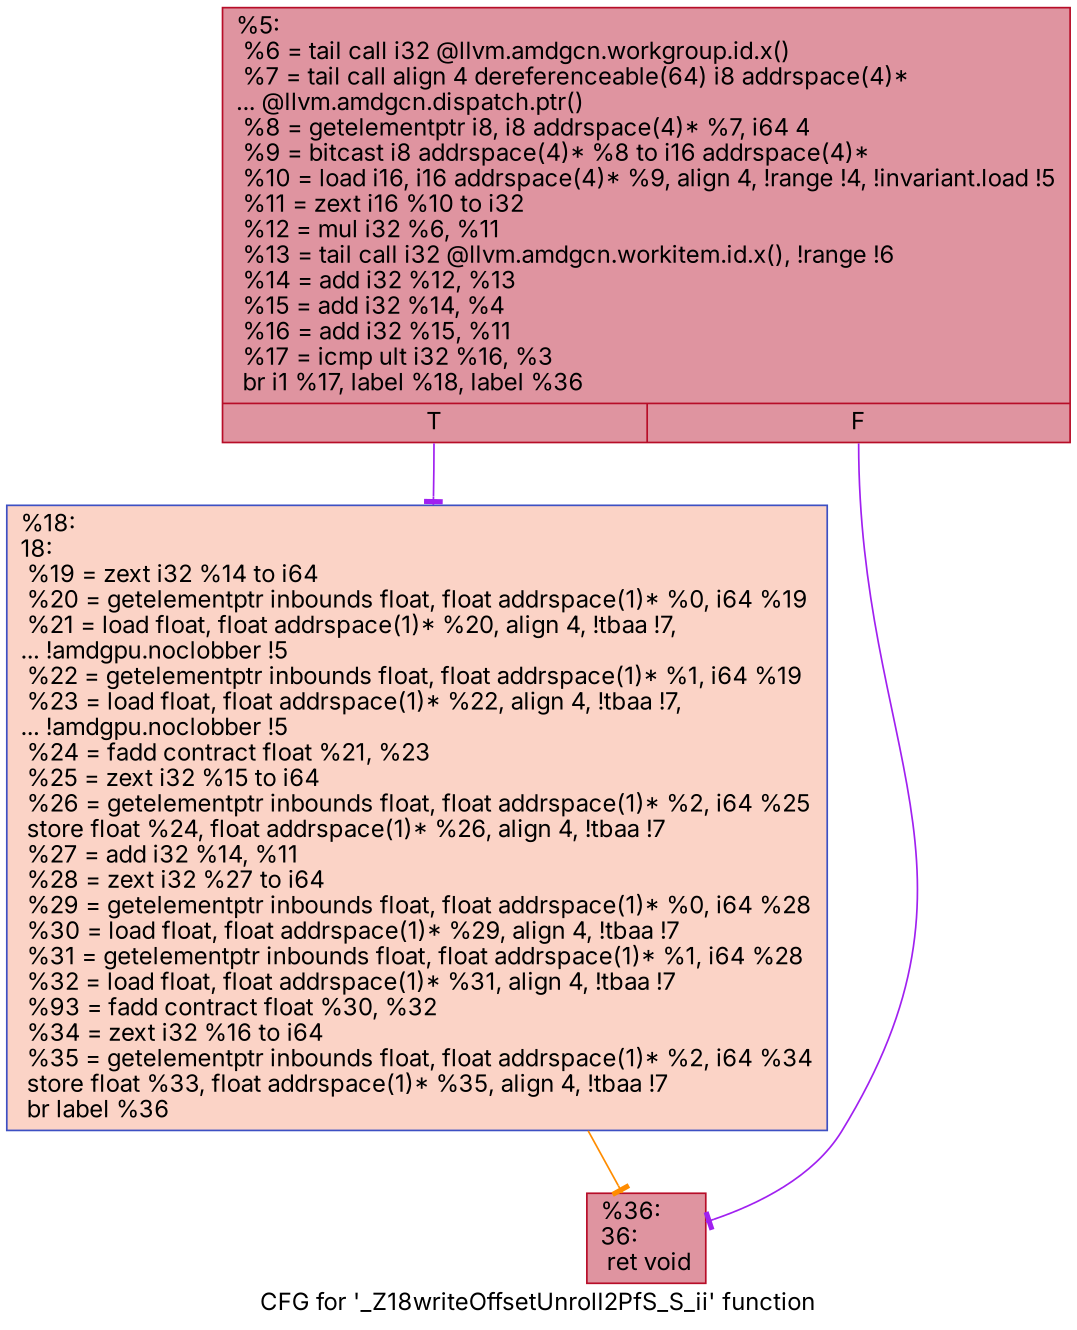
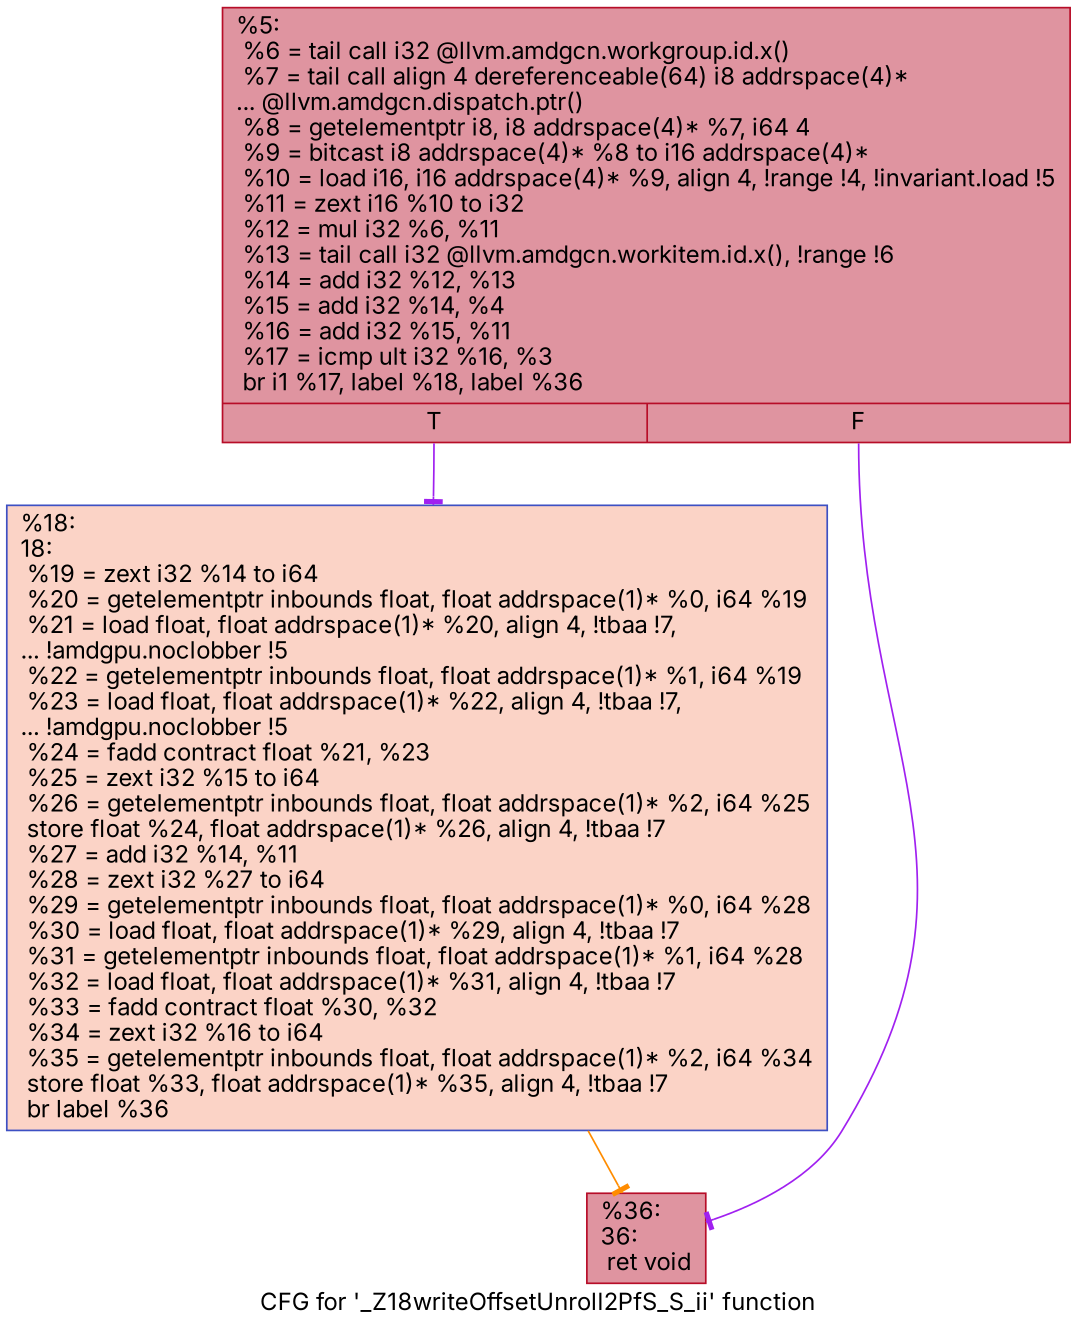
node "%18:": text "%93 = fadd contract float %30, %32" -> "%33 = fadd contract float %30, %32"
